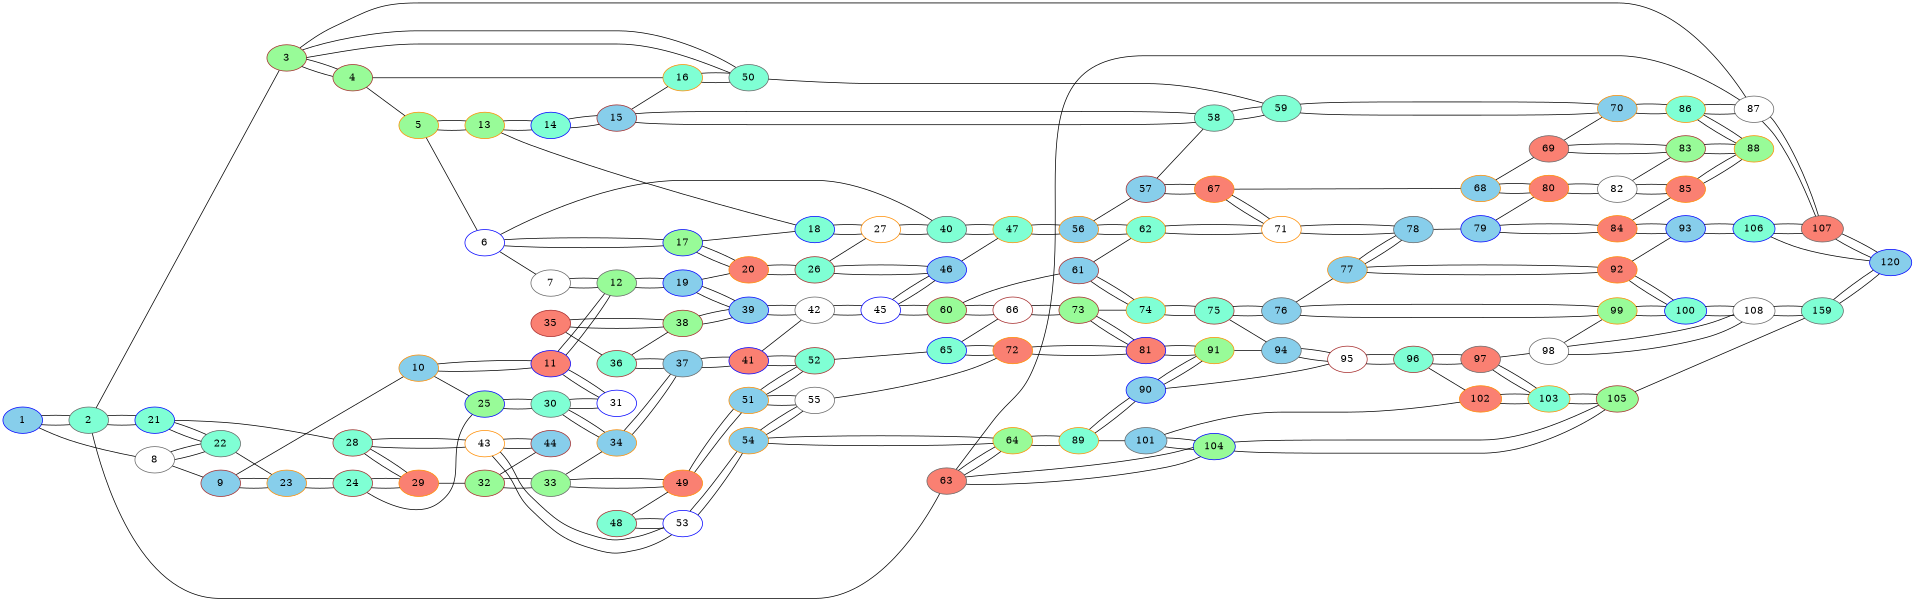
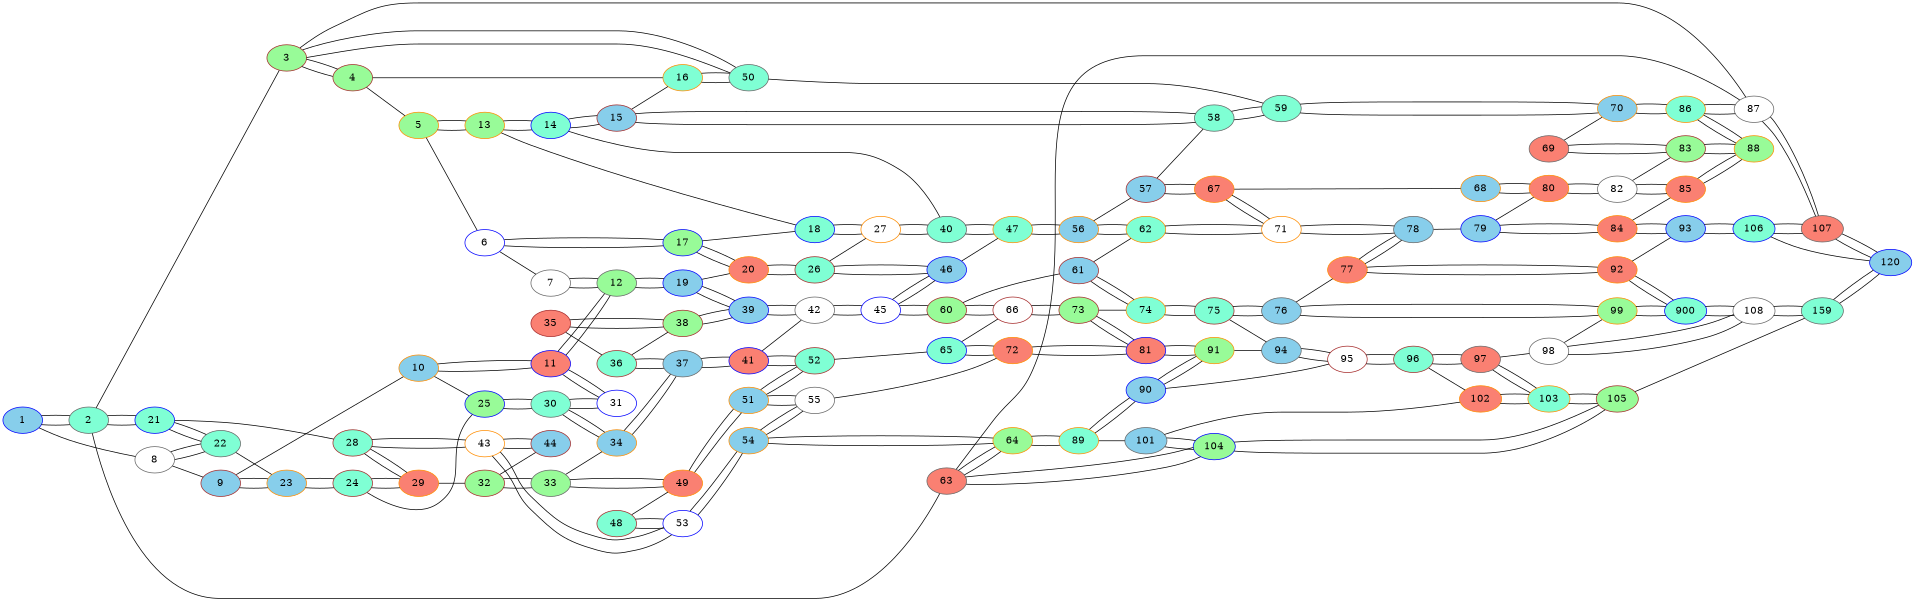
edge "69" -- "68": removed
edge "40" -- "6": now "40" -- "14"
node "77": fillcolor skyblue -> salmon
node "100": label "100" -> "900"
